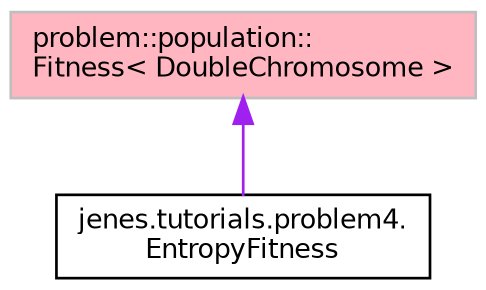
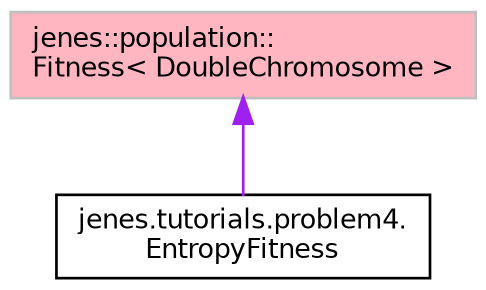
node "problem::population:: Fitness< DoubleChromosome >": label "problem::population:: Fitness< DoubleChromosome >" -> "jenes::population:: Fitness< DoubleChromosome >"
